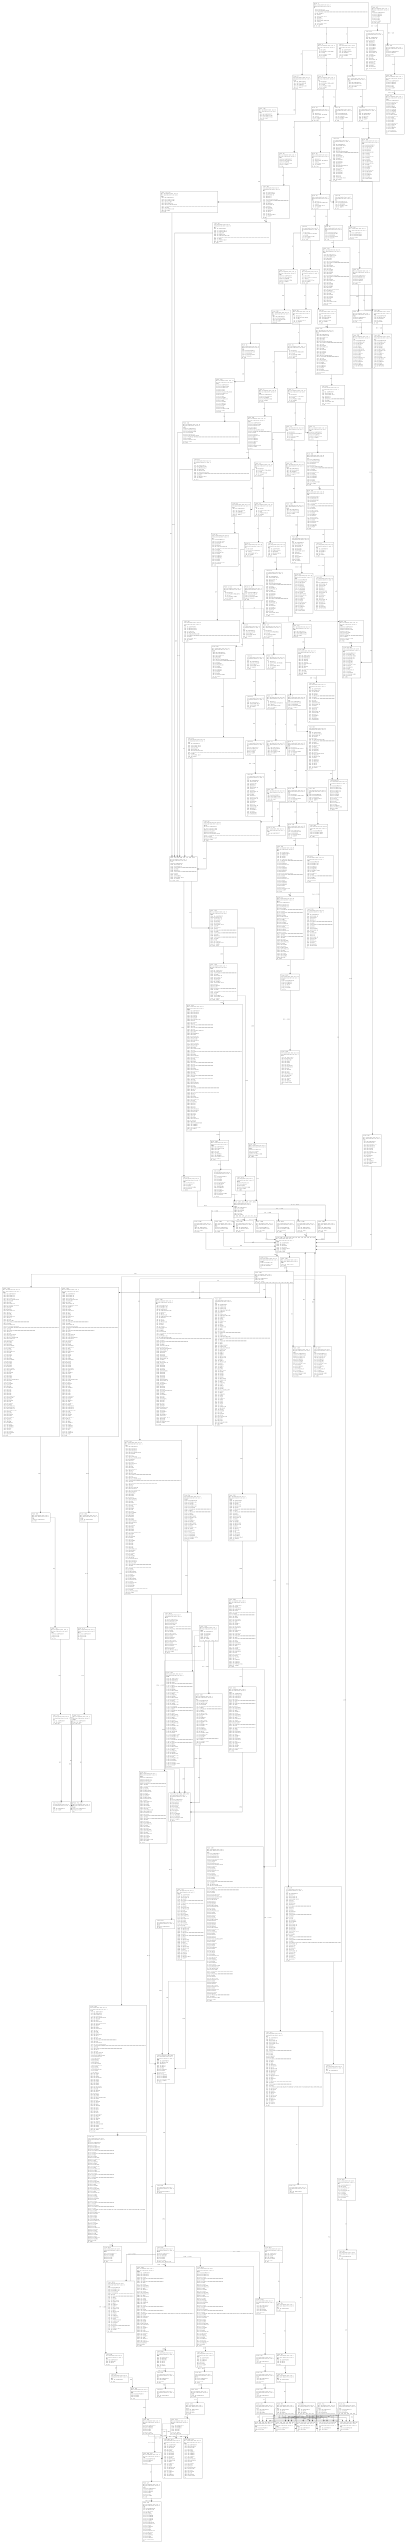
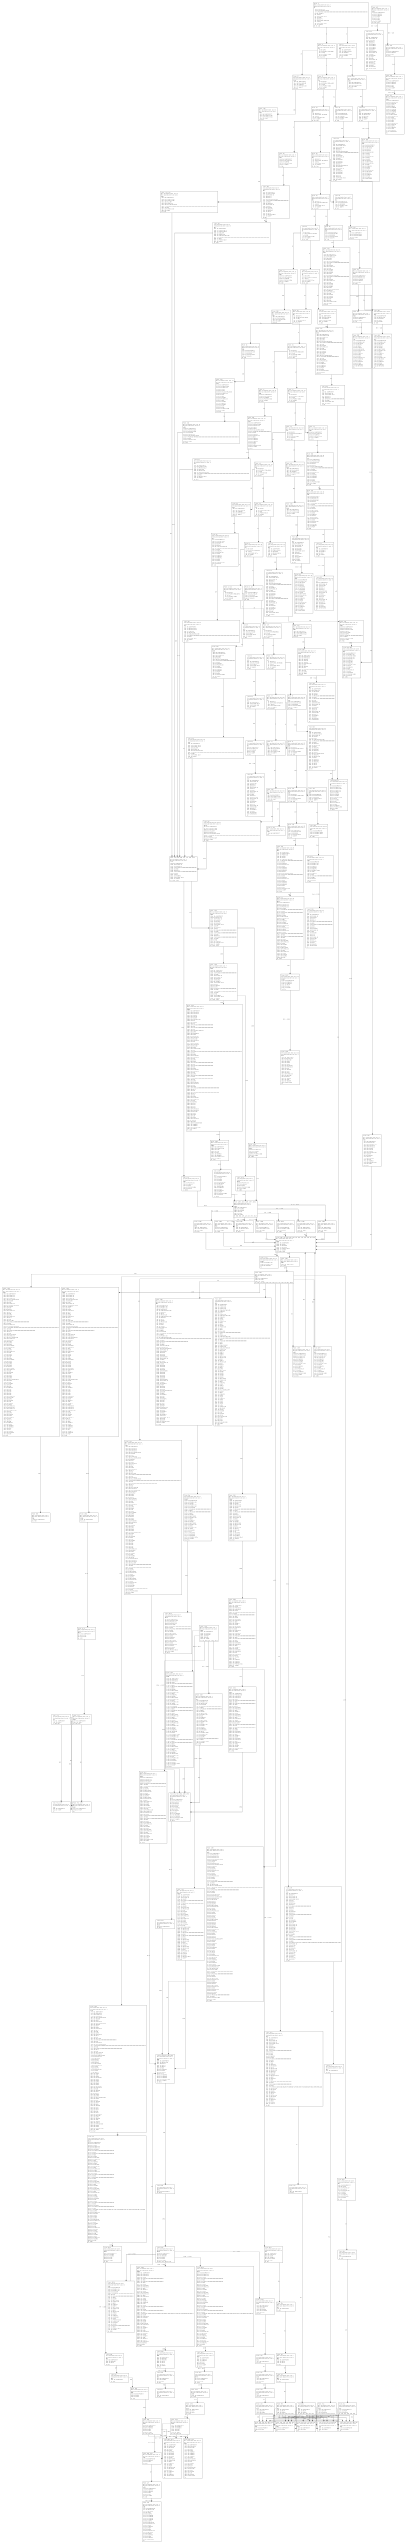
node "From: 758": removed
